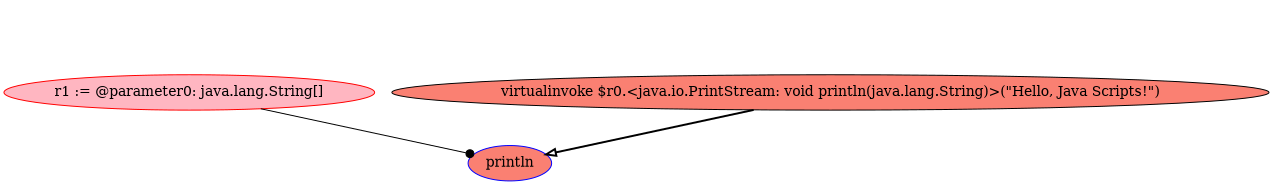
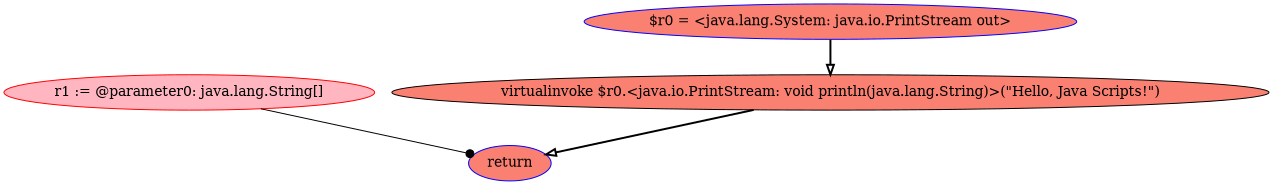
node "$r0 = <java.lang.System: java.io.PrintStream out>": added
node "println": label "println" -> "return"
